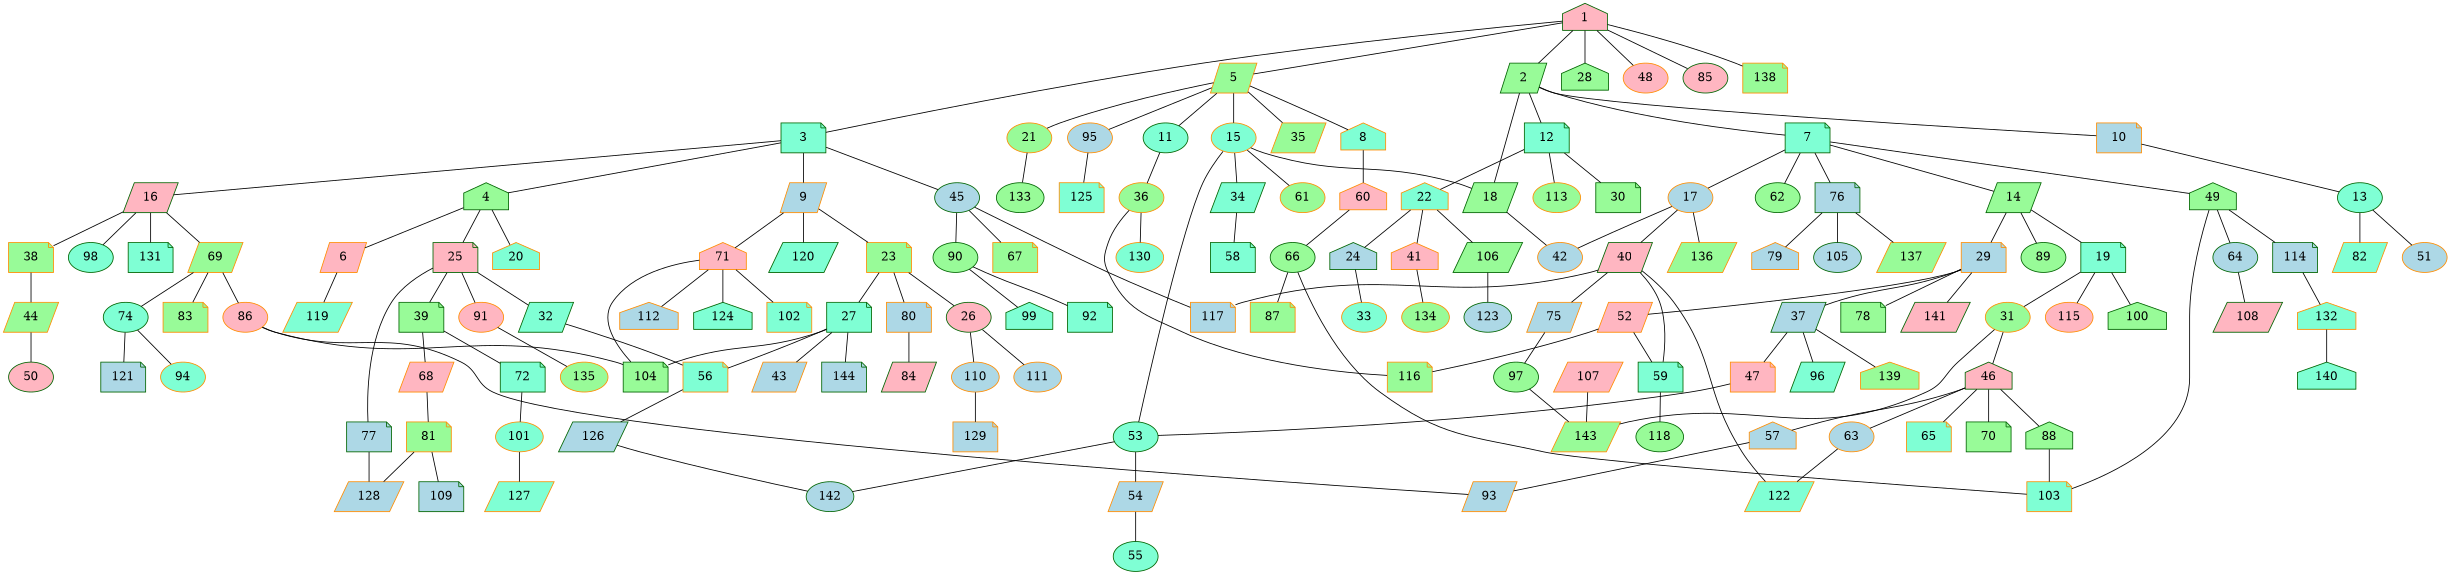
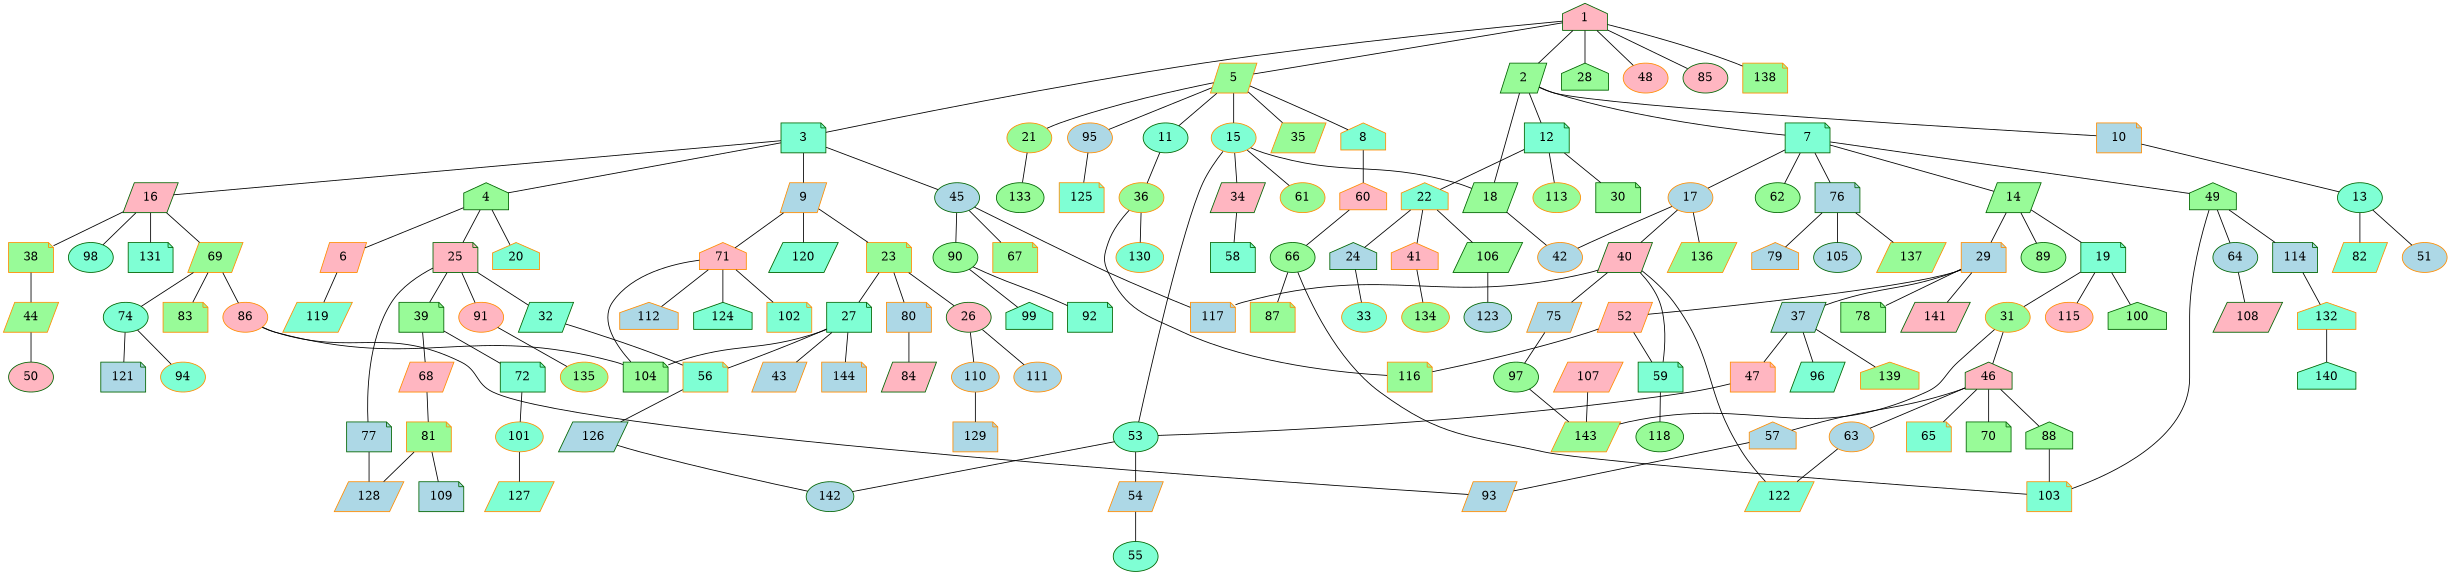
node "34": fillcolor aquamarine -> lightpink
node "144": color darkgreen -> darkorange
